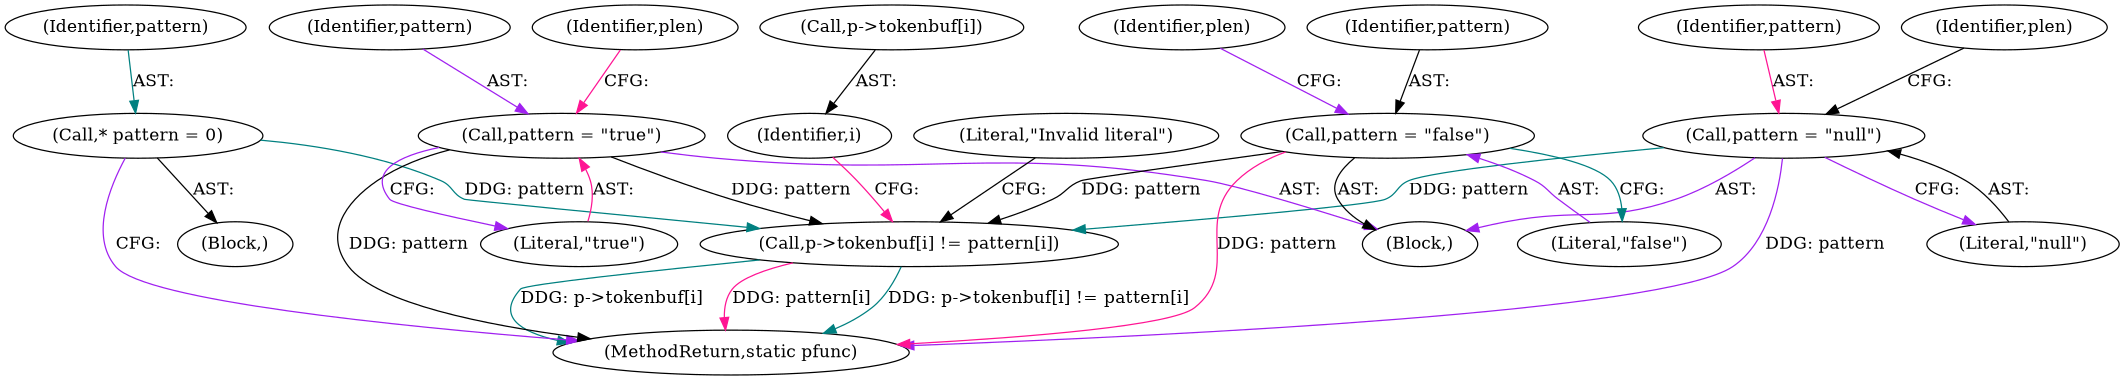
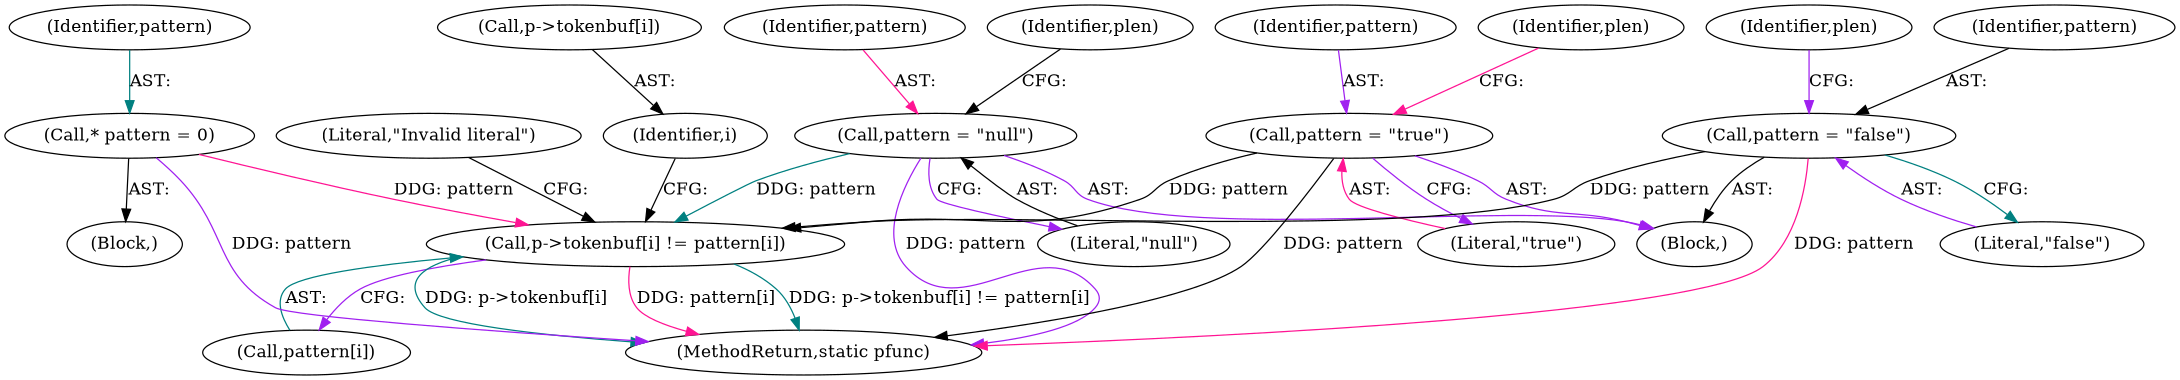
edge "(Identifier,i)" -> "(Call,p->tokenbuf[i] != pattern[i])": color deeppink -> black
edge "(Call,* pattern = 0)" -> "(Call,p->tokenbuf[i] != pattern[i])": color teal -> deeppink
edge "(Call,* pattern = 0)" -> "(MethodReturn,static pfunc)": label "CFG: " -> "DDG: pattern"
node "(Call,pattern[i])": added
